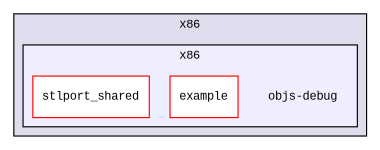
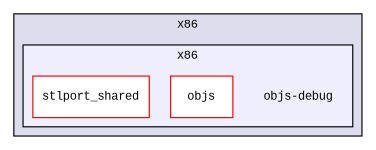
node "example": label "example" -> "objs"
